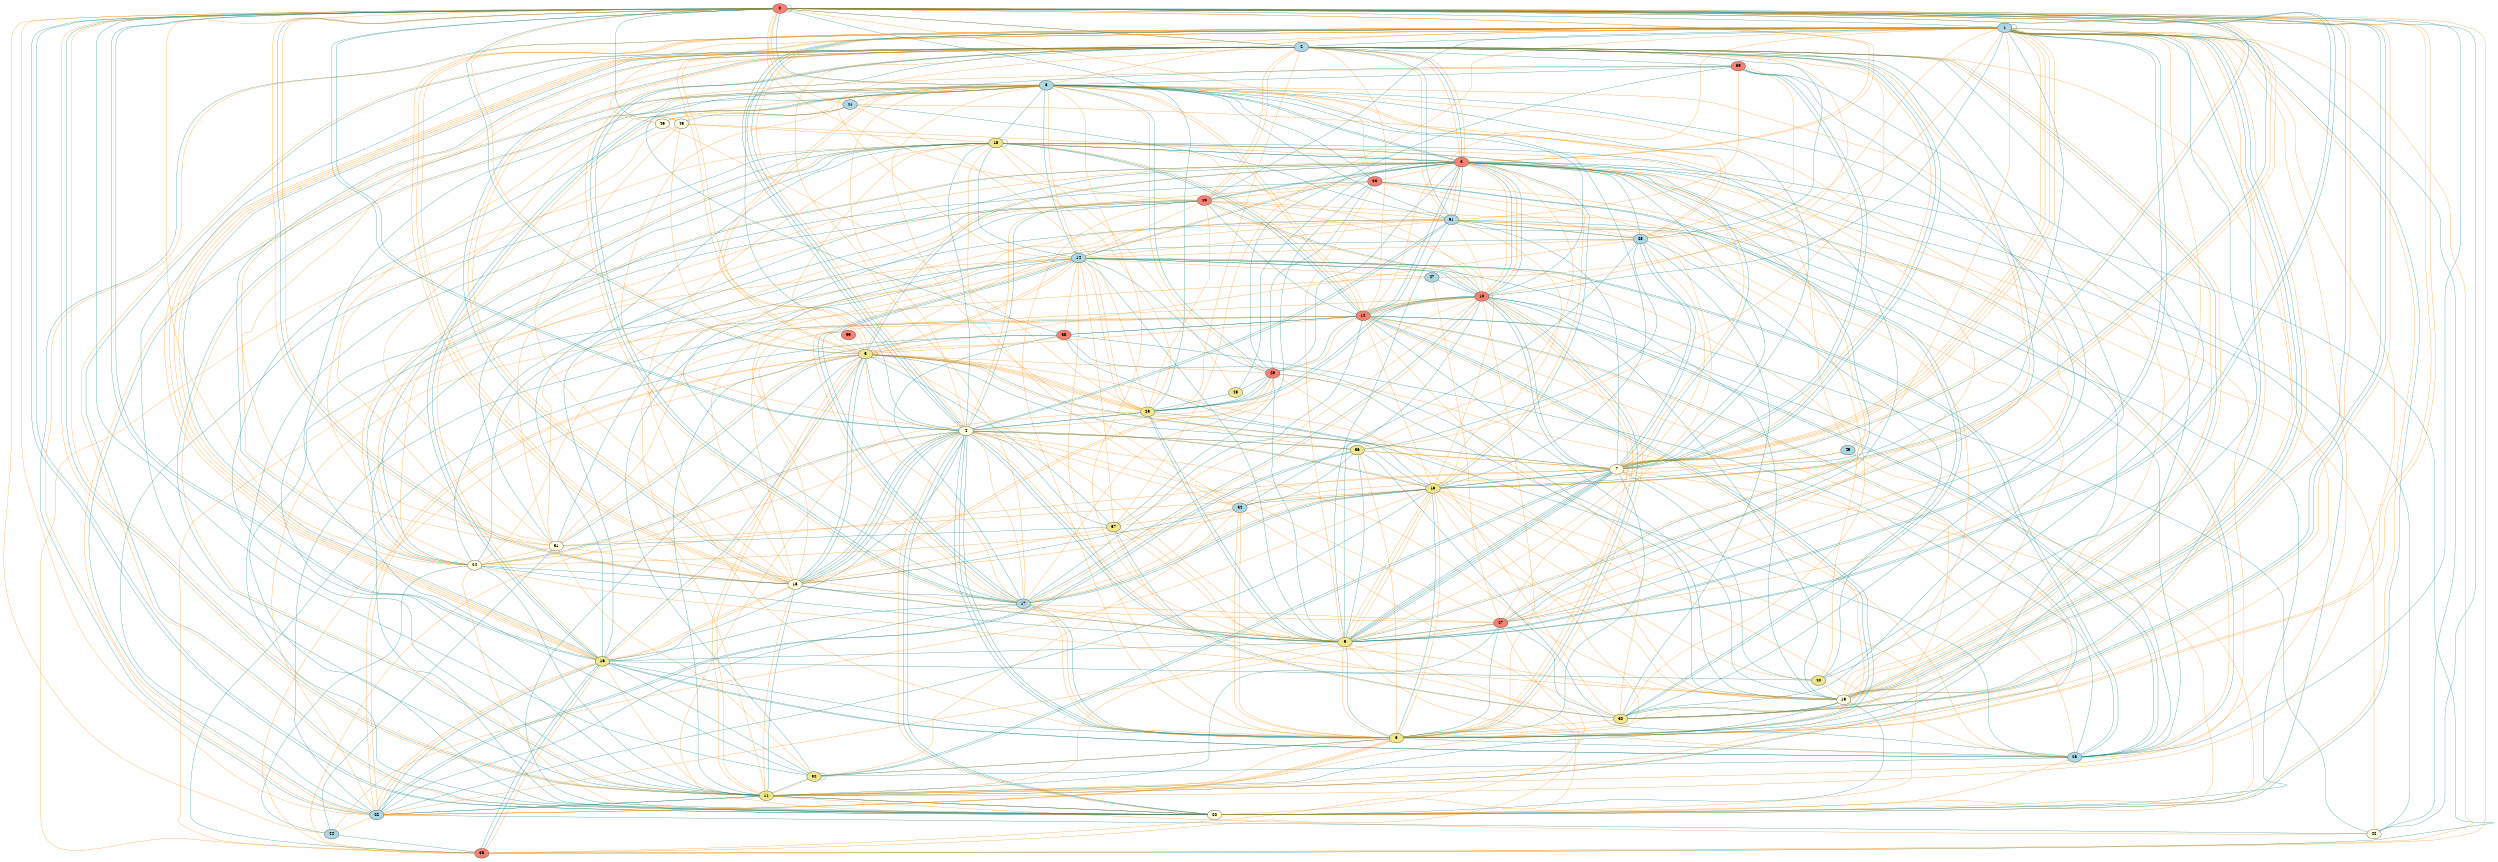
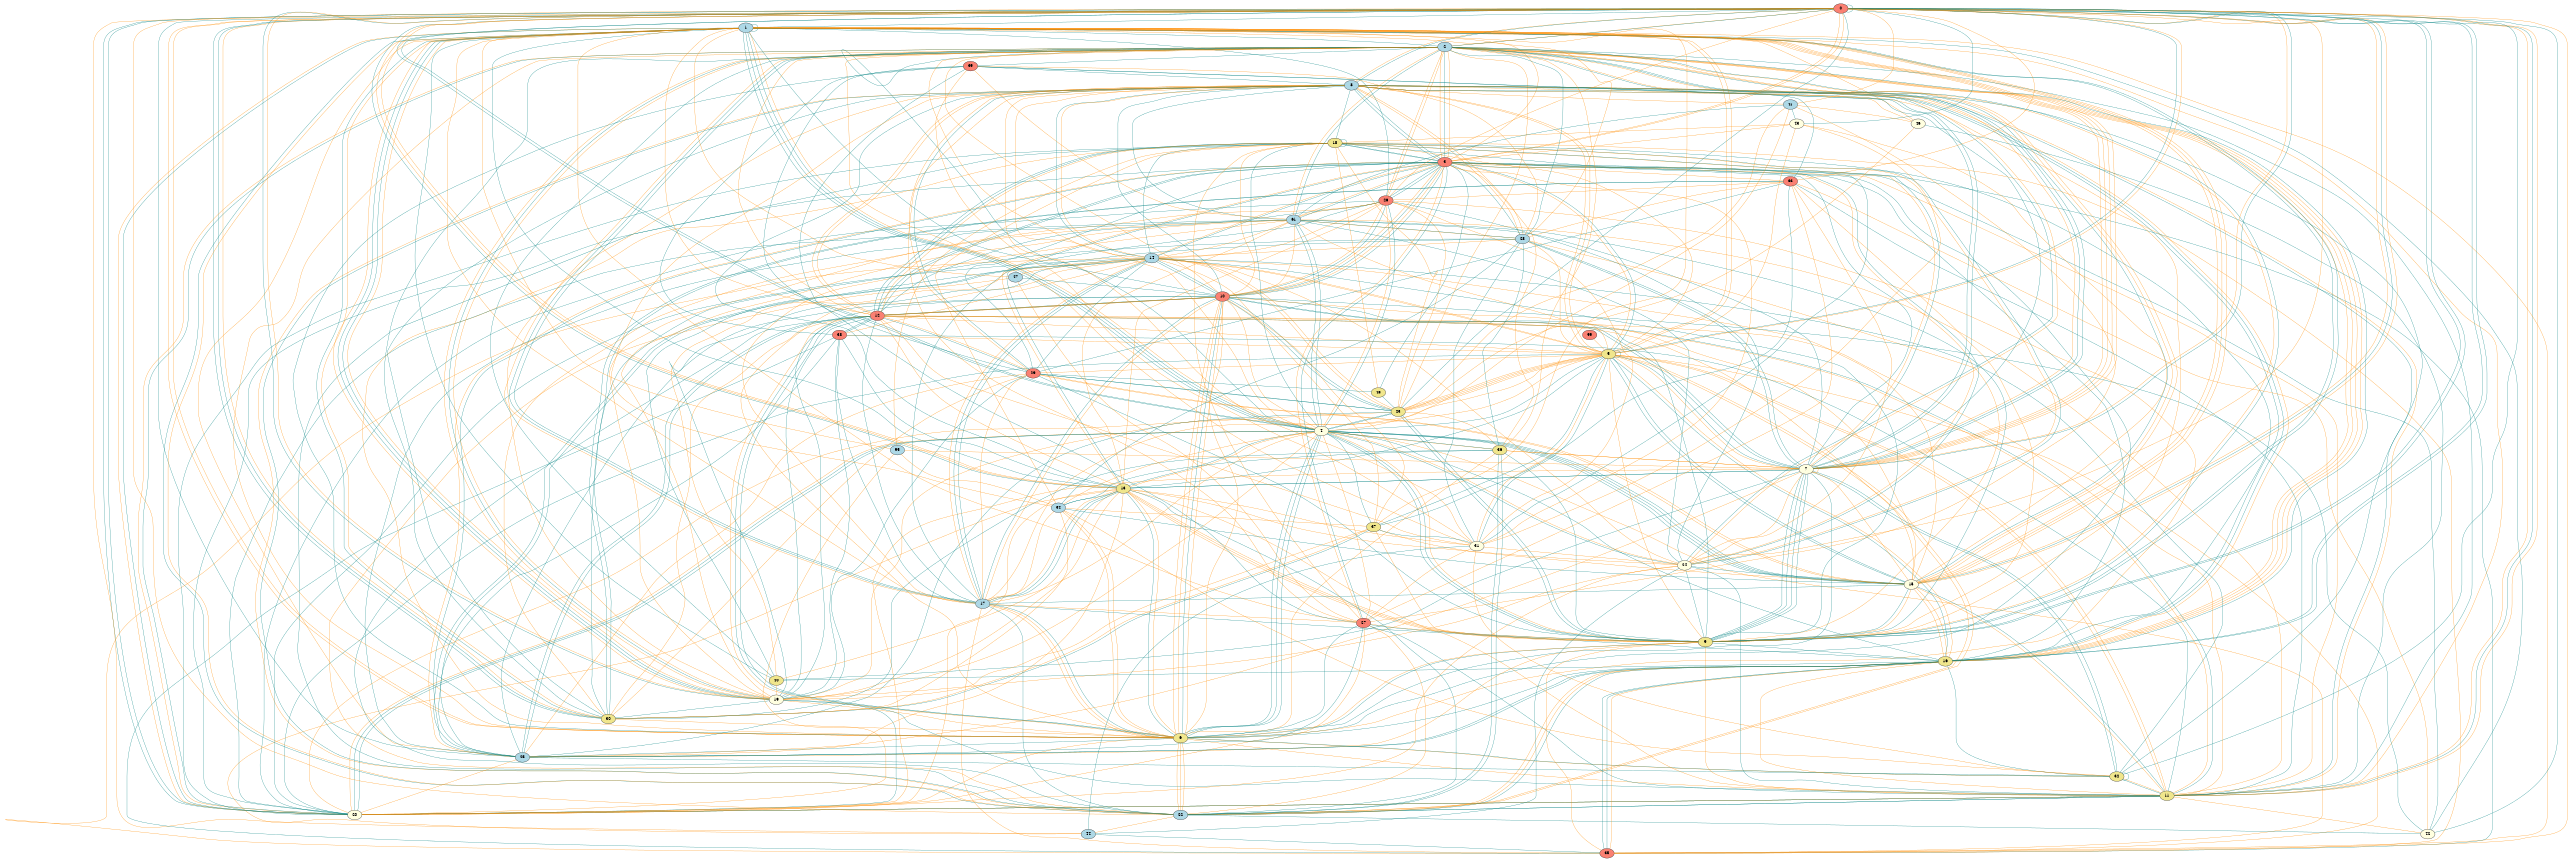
edge "1" -- "8": now "1" -- "3"
edge "18" -- "27": color teal -> darkorange
node "45": label "45" -> "95"
edge "6" -- "20": added
